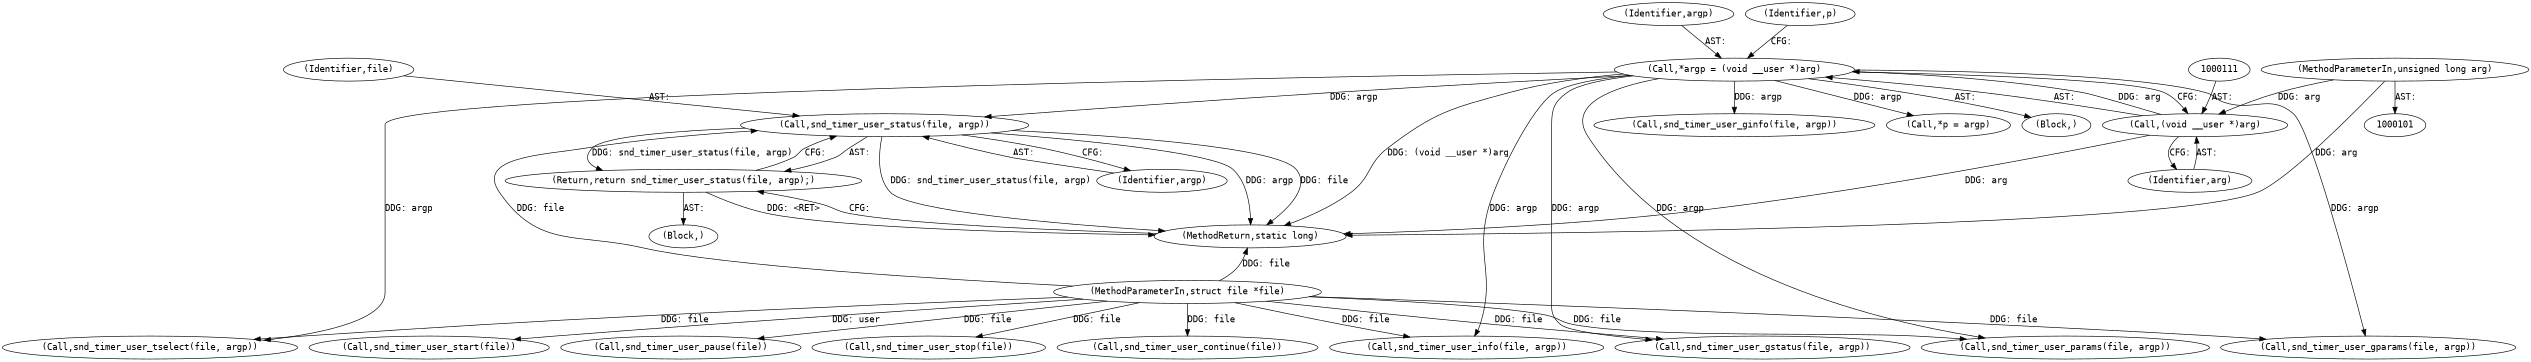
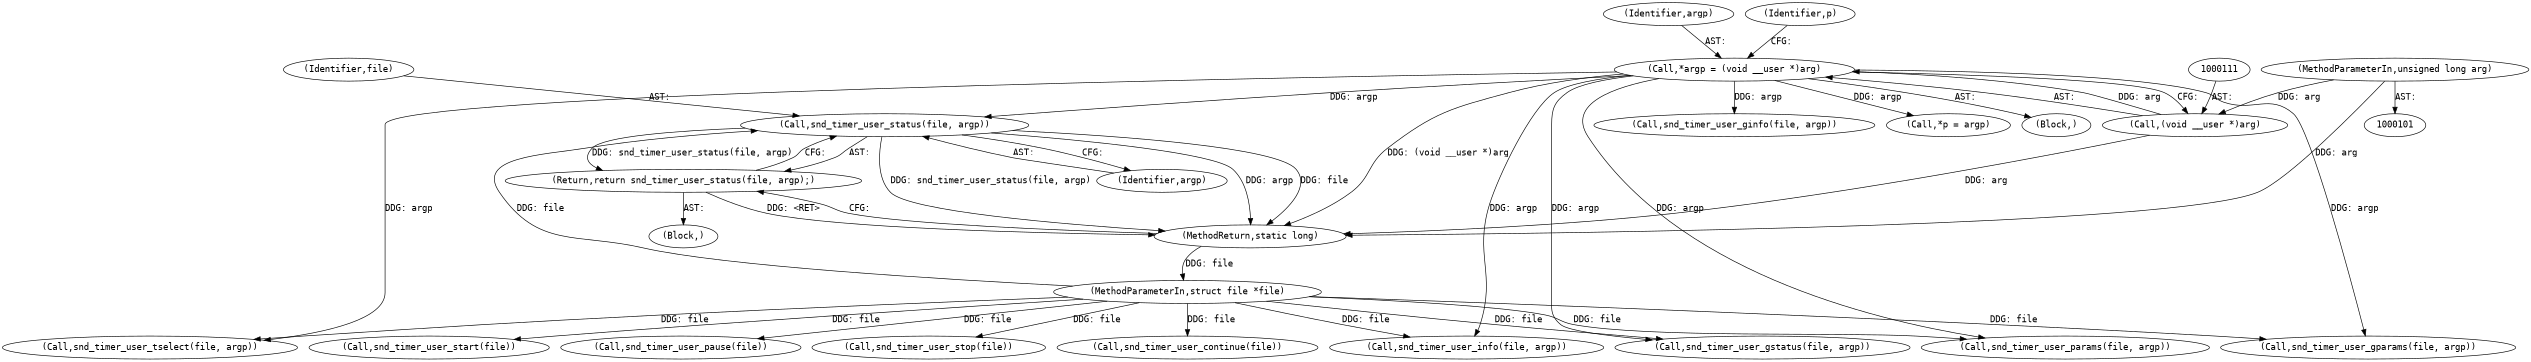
node "(Identifier,arg)": removed
edge "(MethodParameterIn,struct file *file)" -> "(MethodReturn,static long)": reversed
edge "(MethodParameterIn,struct file *file)" -> "(Call,snd_timer_user_start(file))": label "DDG: user" -> "DDG: file"
